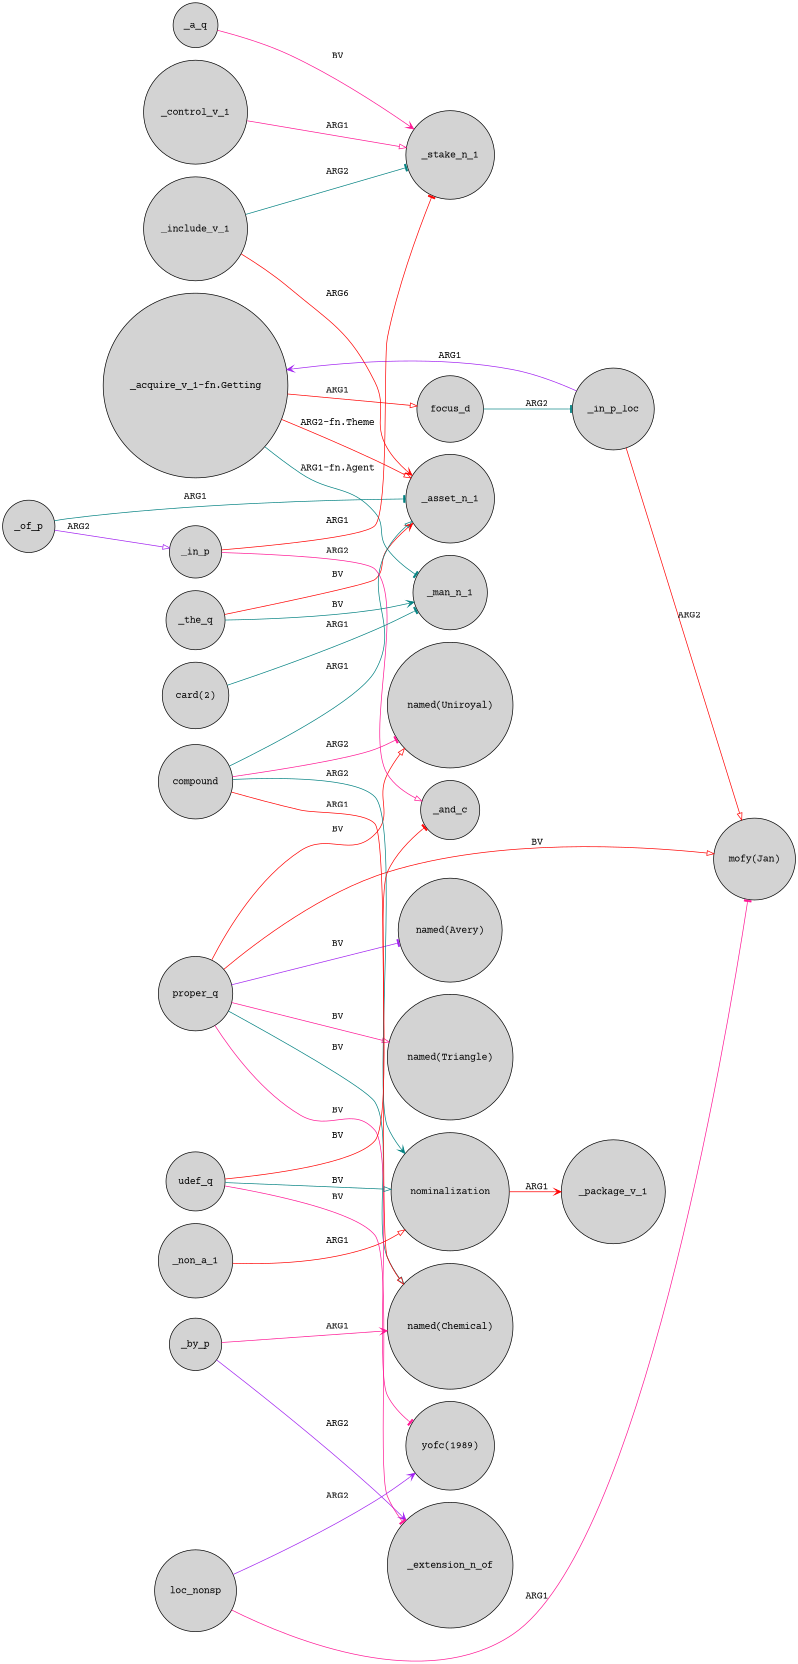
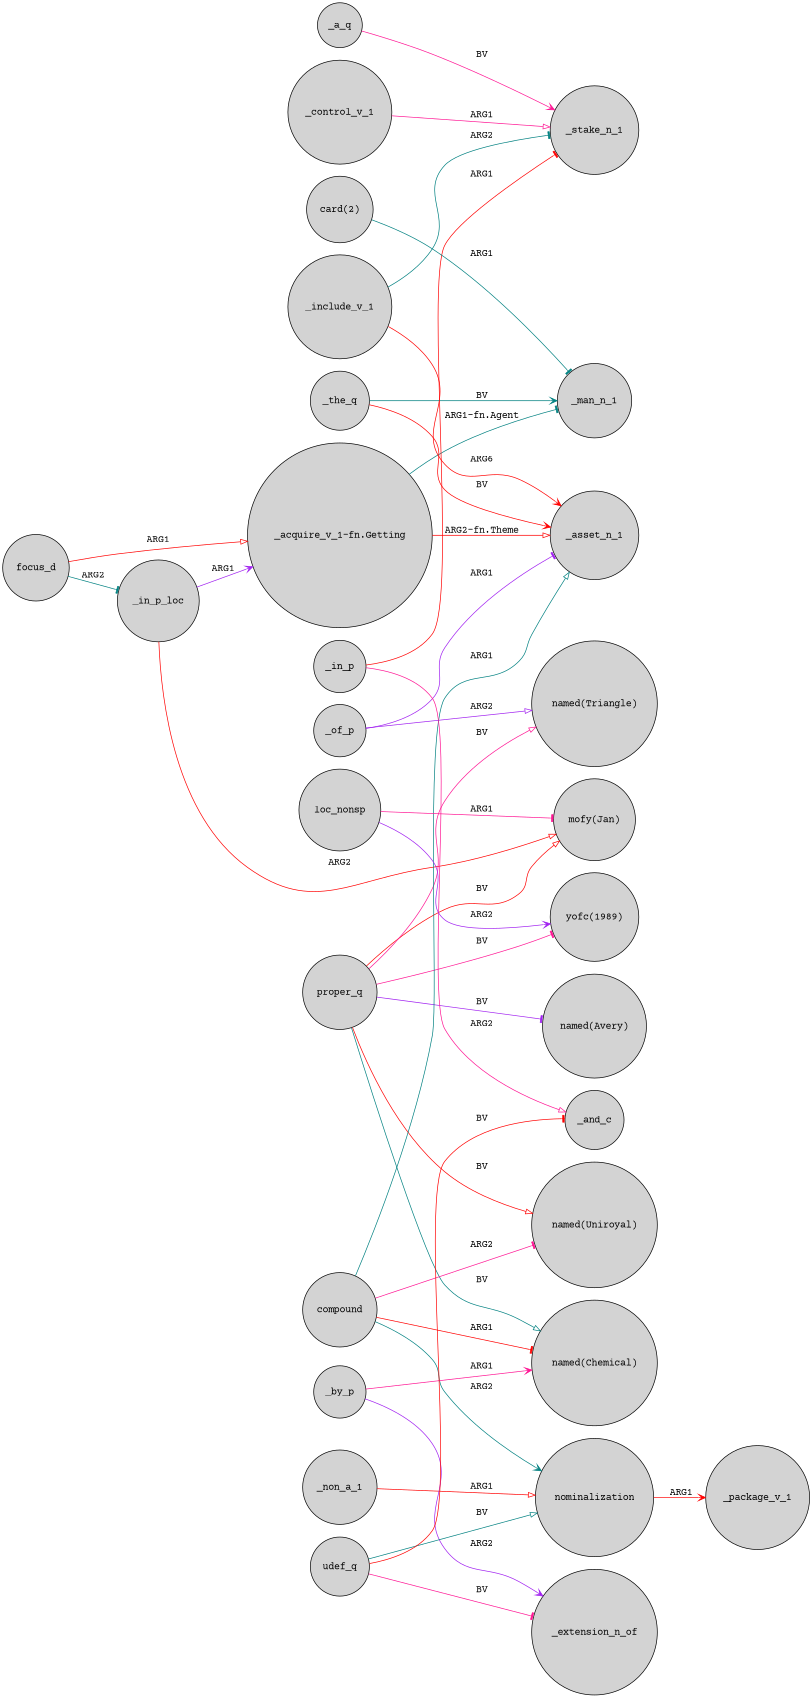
edge "_acquire_v_1-fn.Getting" -> "focus_d": reversed
edge "_of_p" -> "_asset_n_1": color teal -> purple
edge "_of_p" -> "_in_p": now "_of_p" -> "named(Triangle)"
edge "compound" -> "named(Chemical)": arrowhead onormal -> tee
